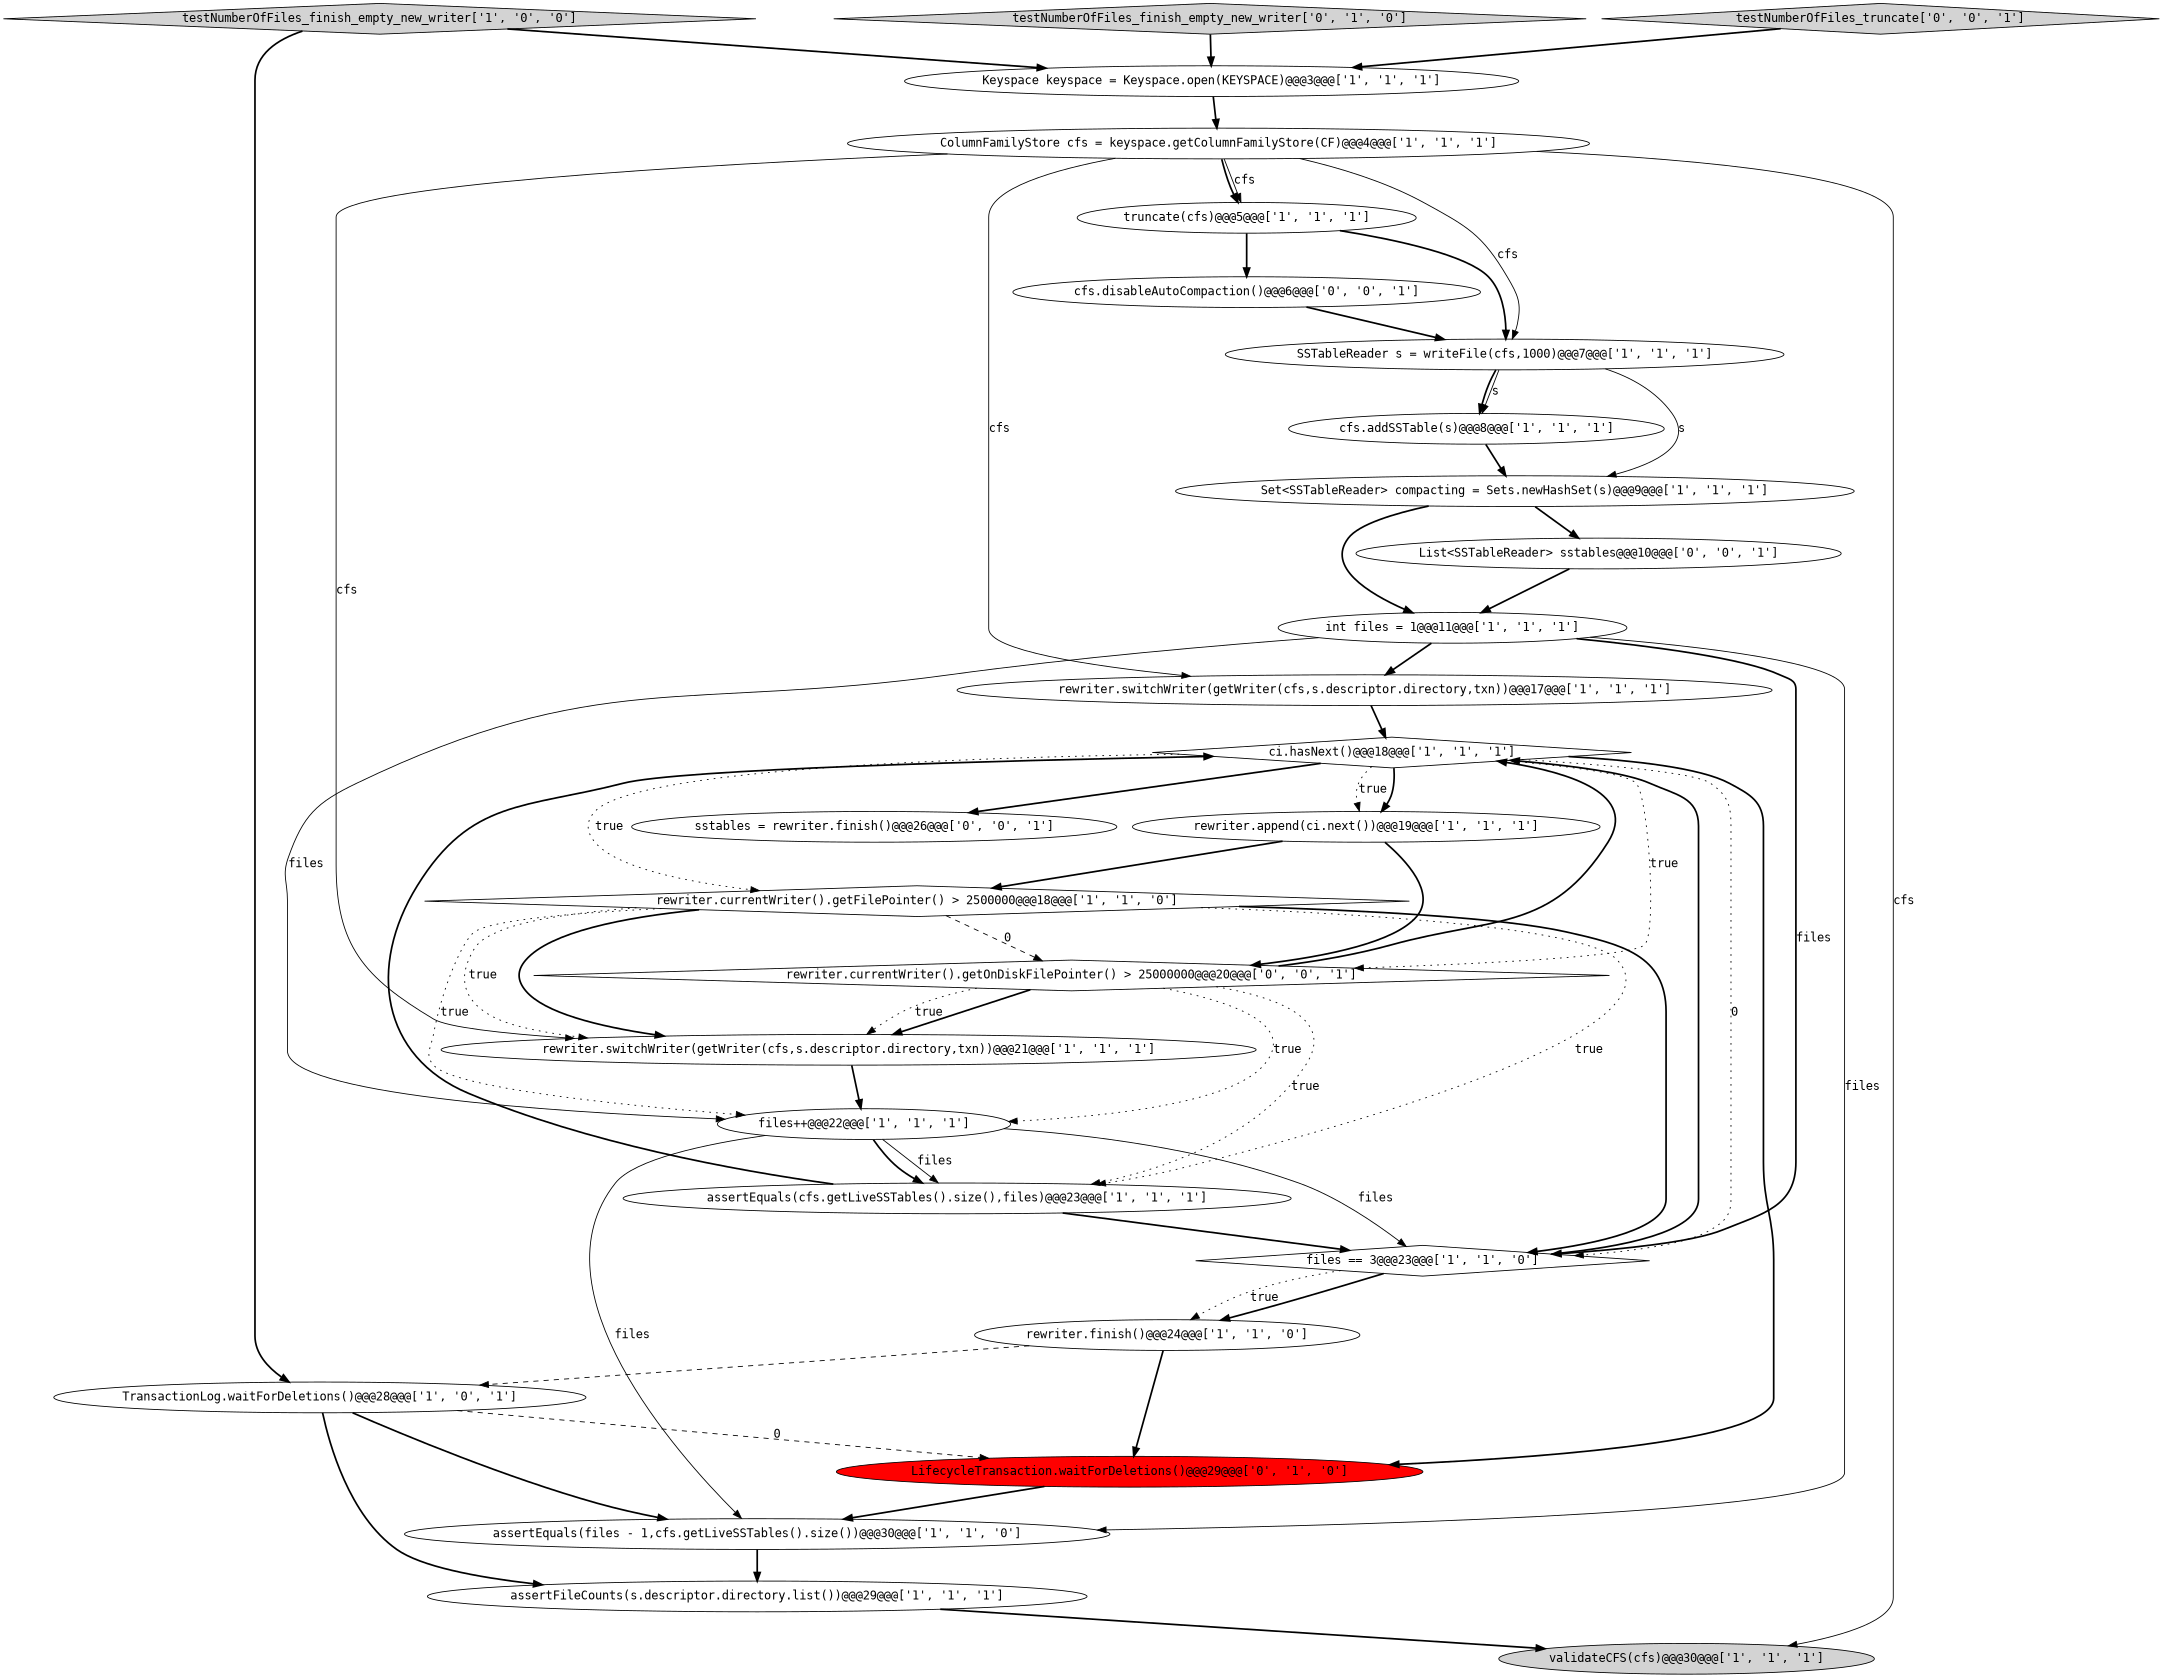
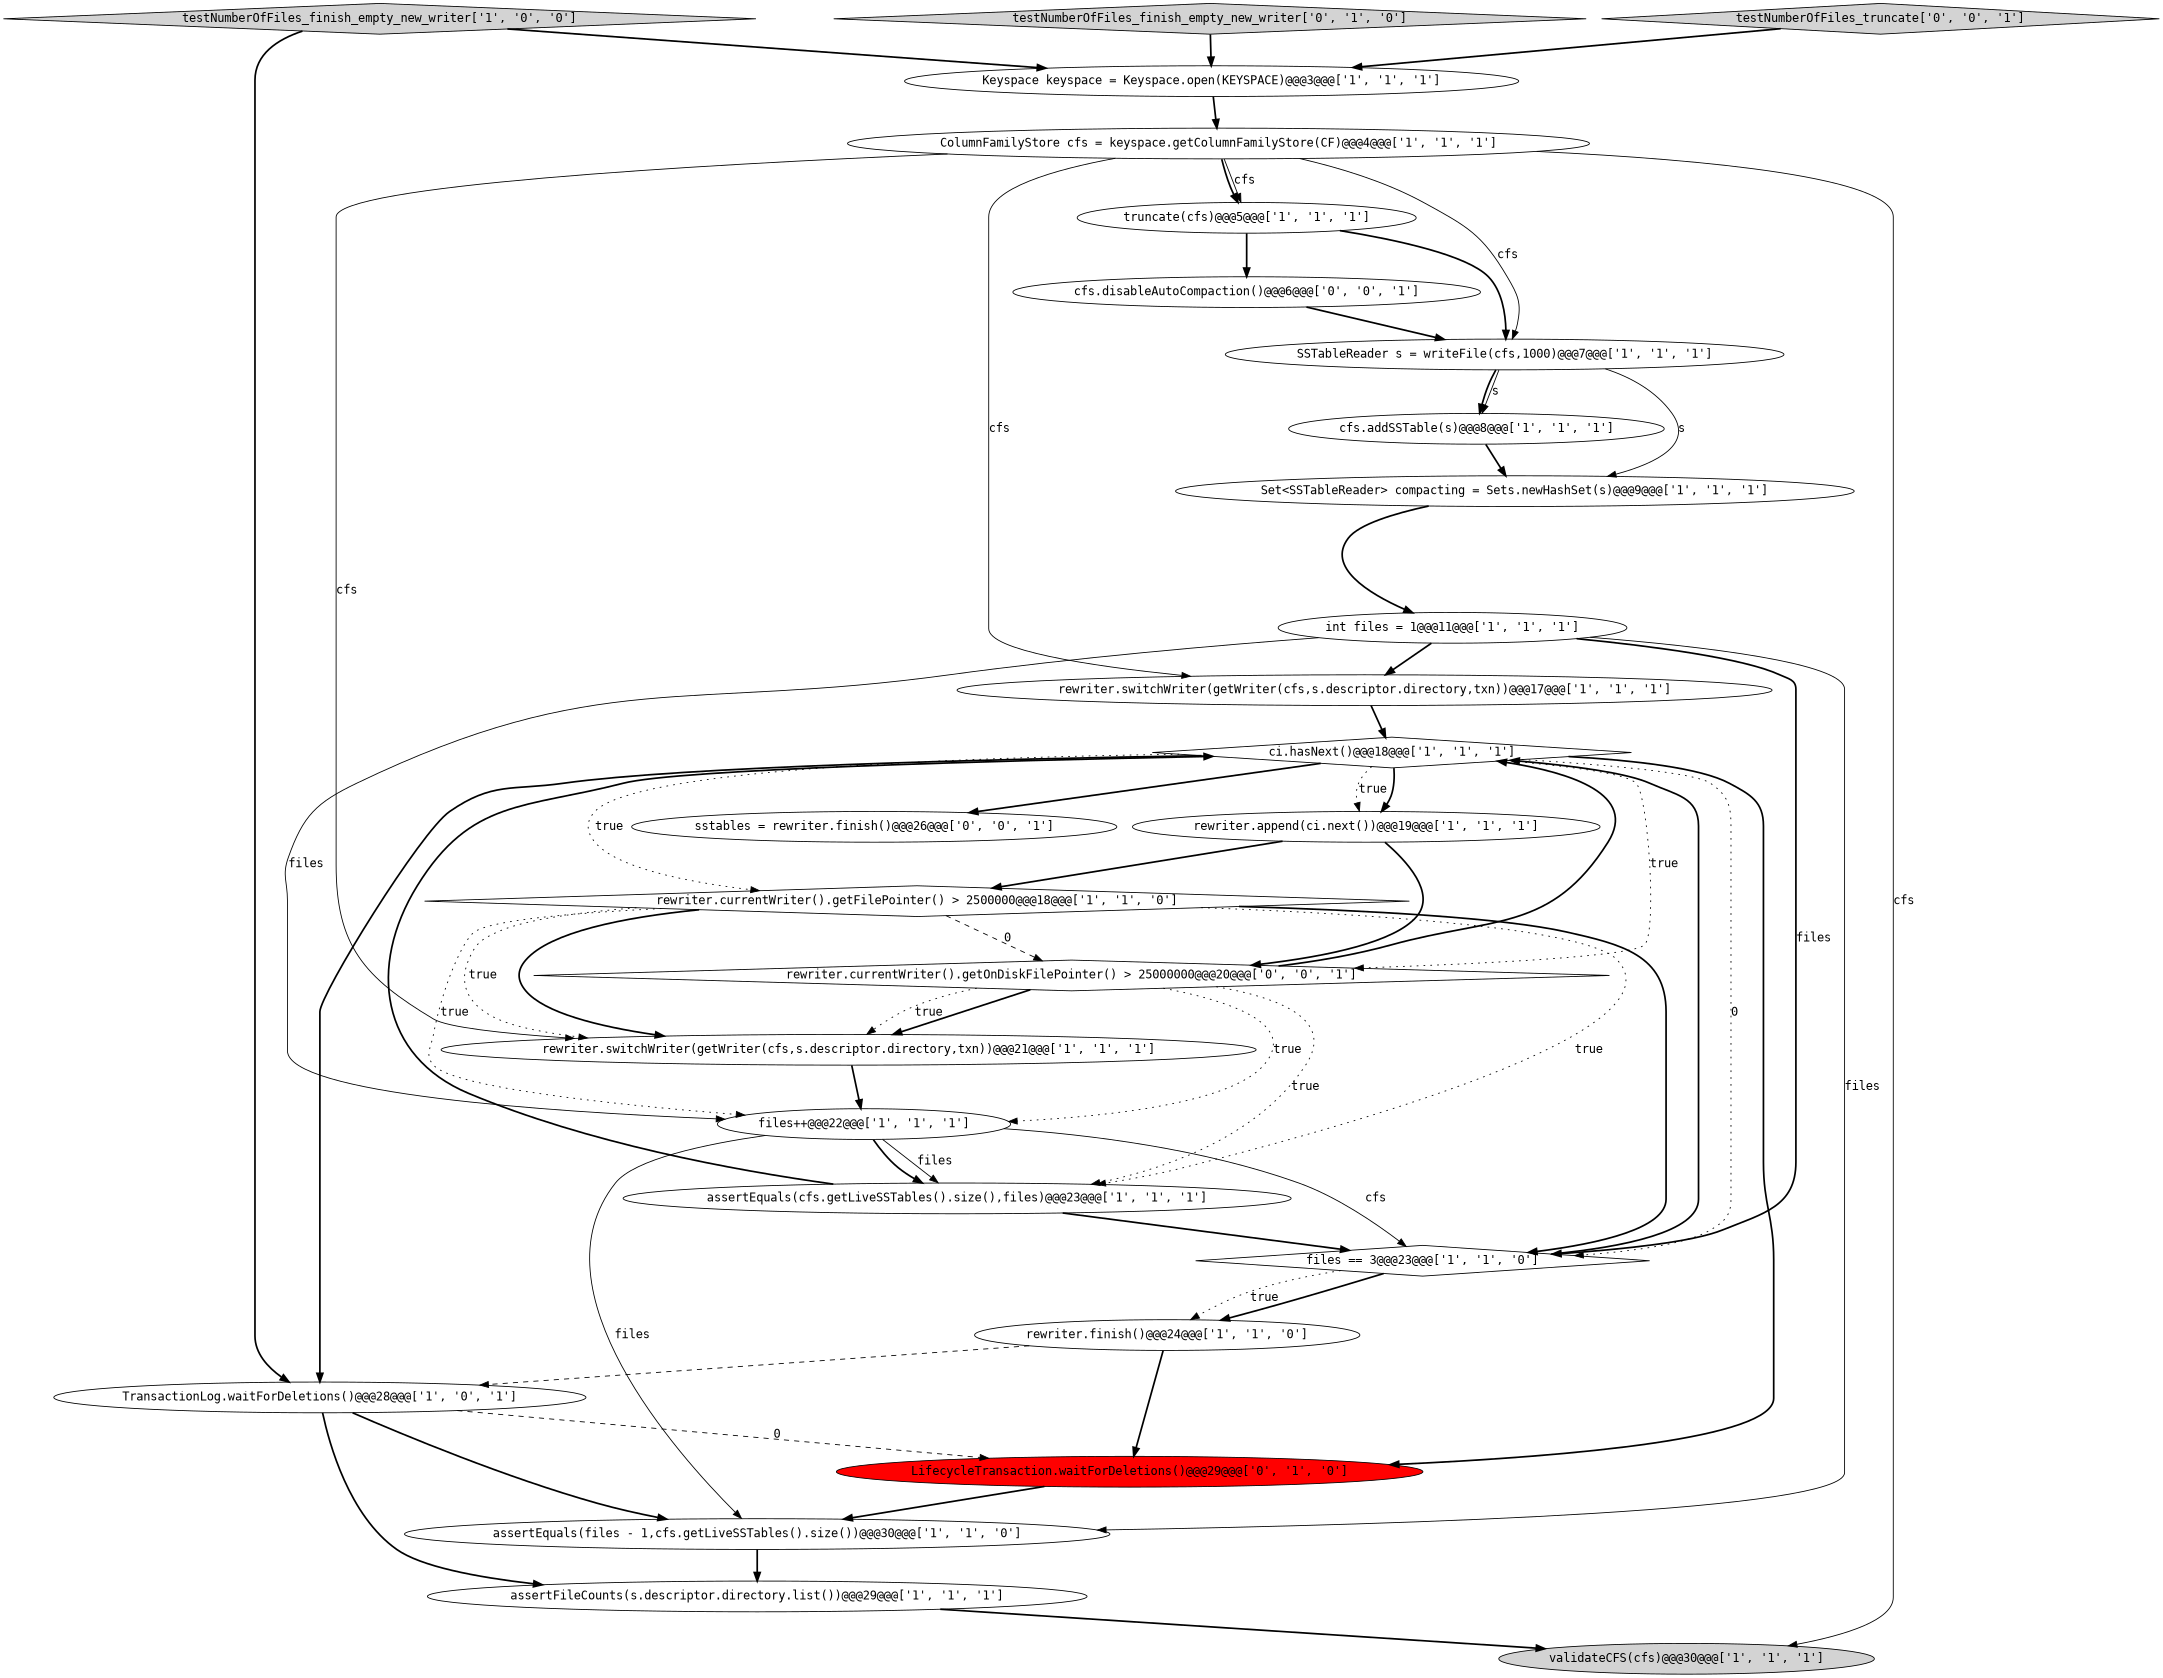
node "List<SSTableReader> sstables@@@10@@@['0', '0', '1']": removed
edge "ci.hasNext()@@@18@@@['1', '1', '1']" -> "TransactionLog.waitForDeletions()@@@28@@@['1', '0', '1']": added
edge "files++@@@22@@@['1', '1', '1']" -> "files == 3@@@23@@@['1', '1', '0']": label "files" -> "cfs"
